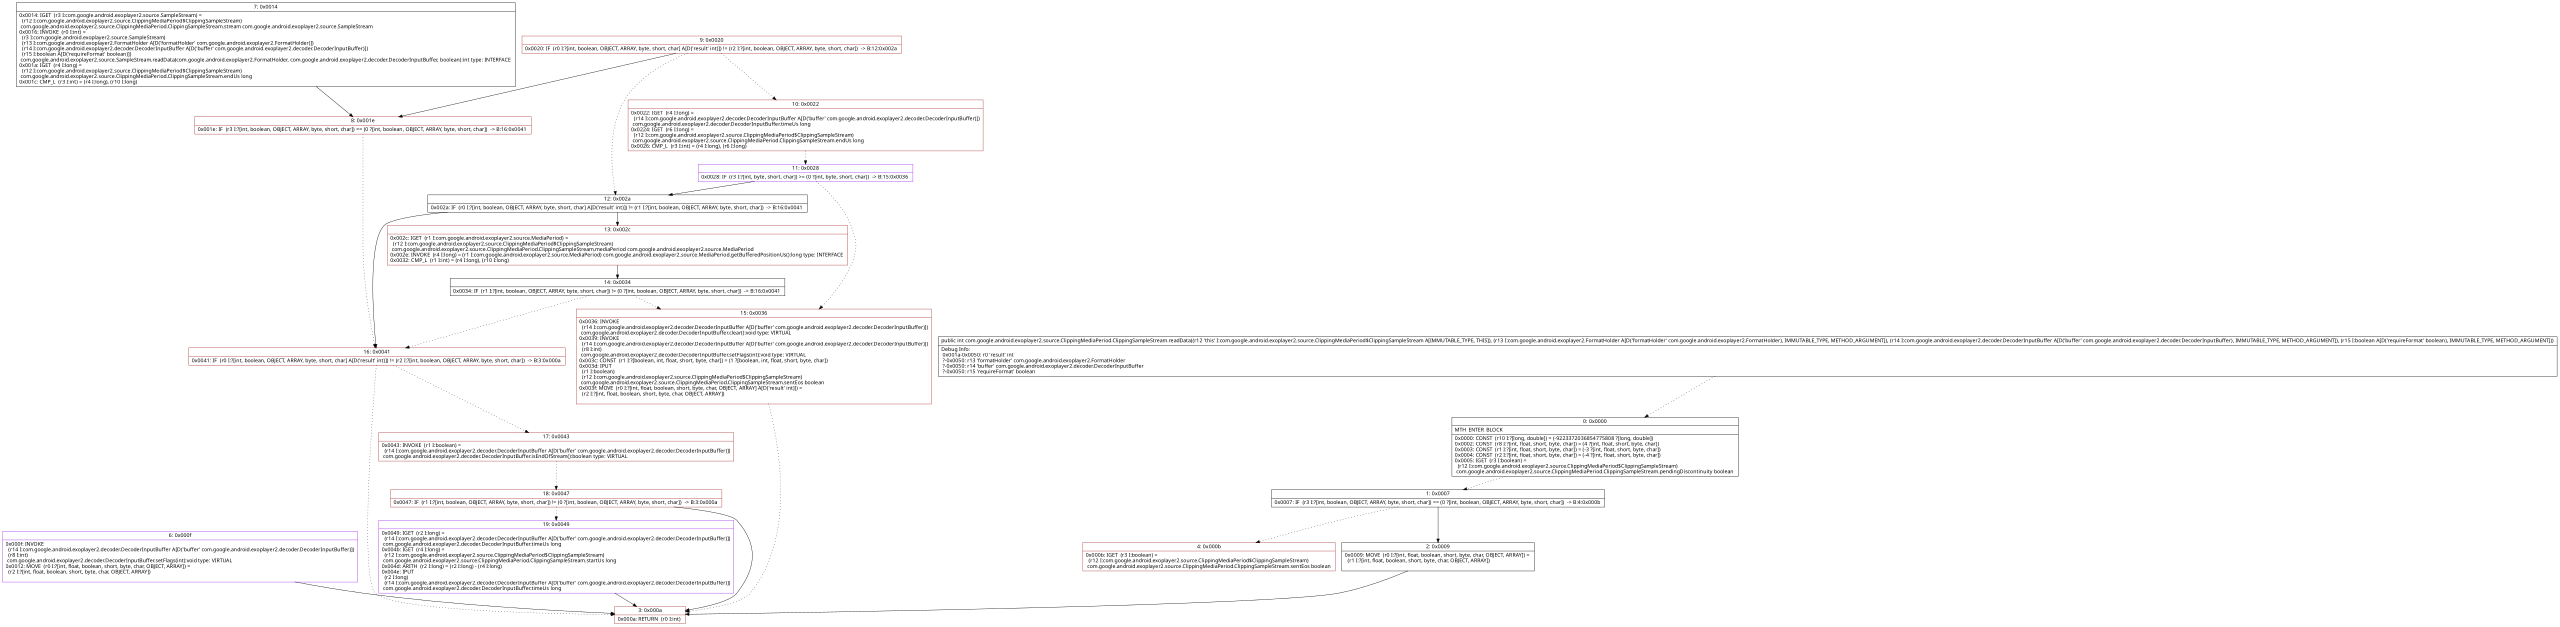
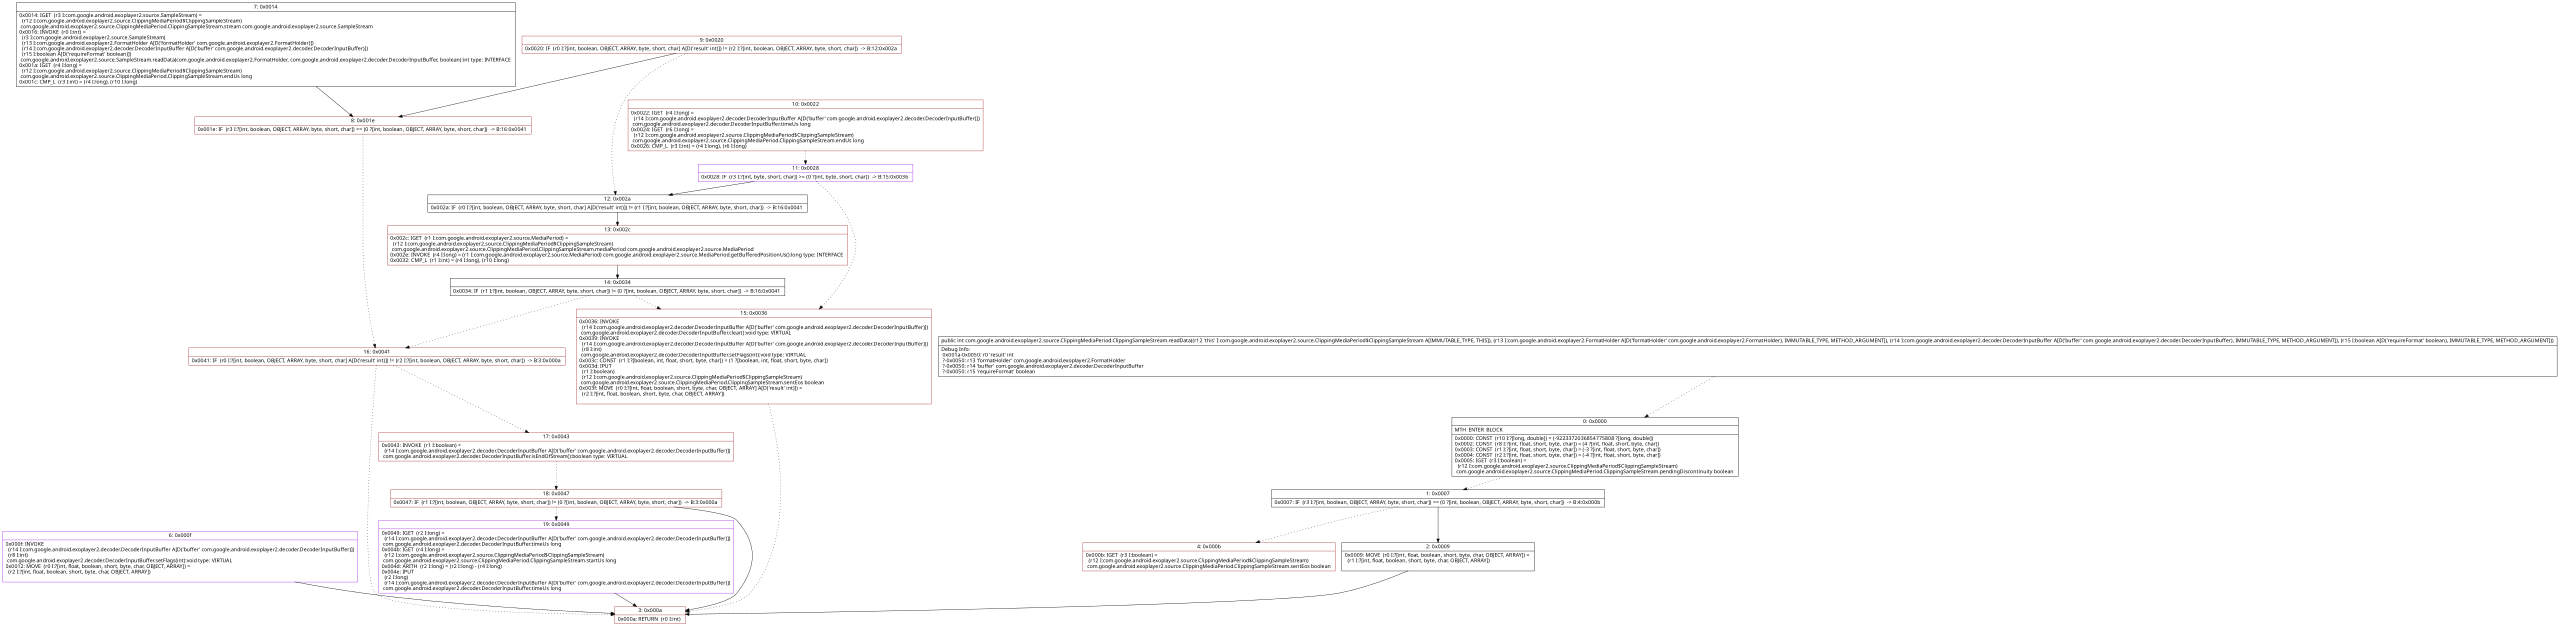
edge "9: 0x0020" -> "10: 0x0022": removed
node "10: 0x0022": text "0x0224: IGET  (r6 I:long) =" -> "0x0024: IGET  (r6 I:long) ="
edge "12: 0x002a" -> "16: 0x0041": removed
